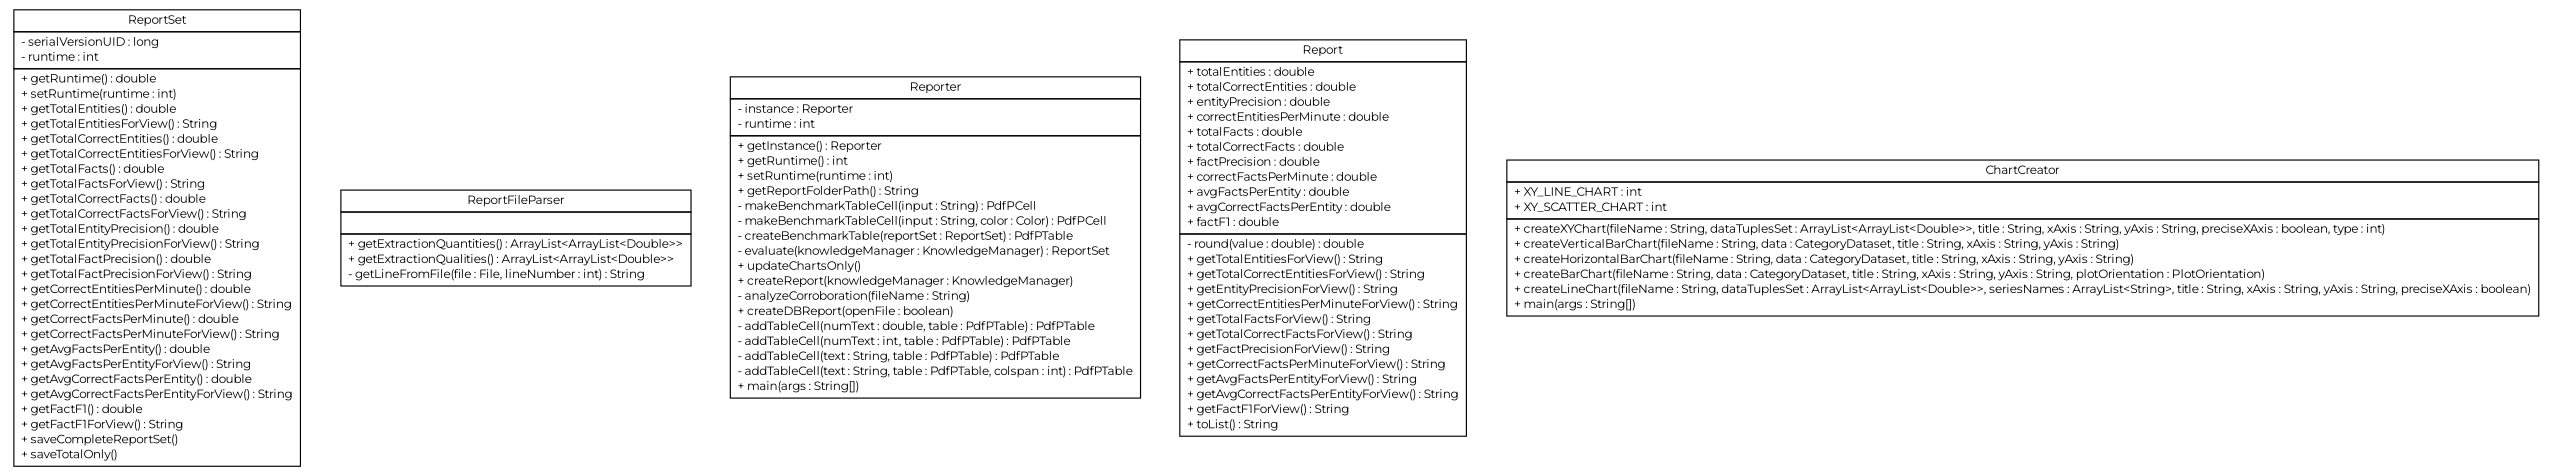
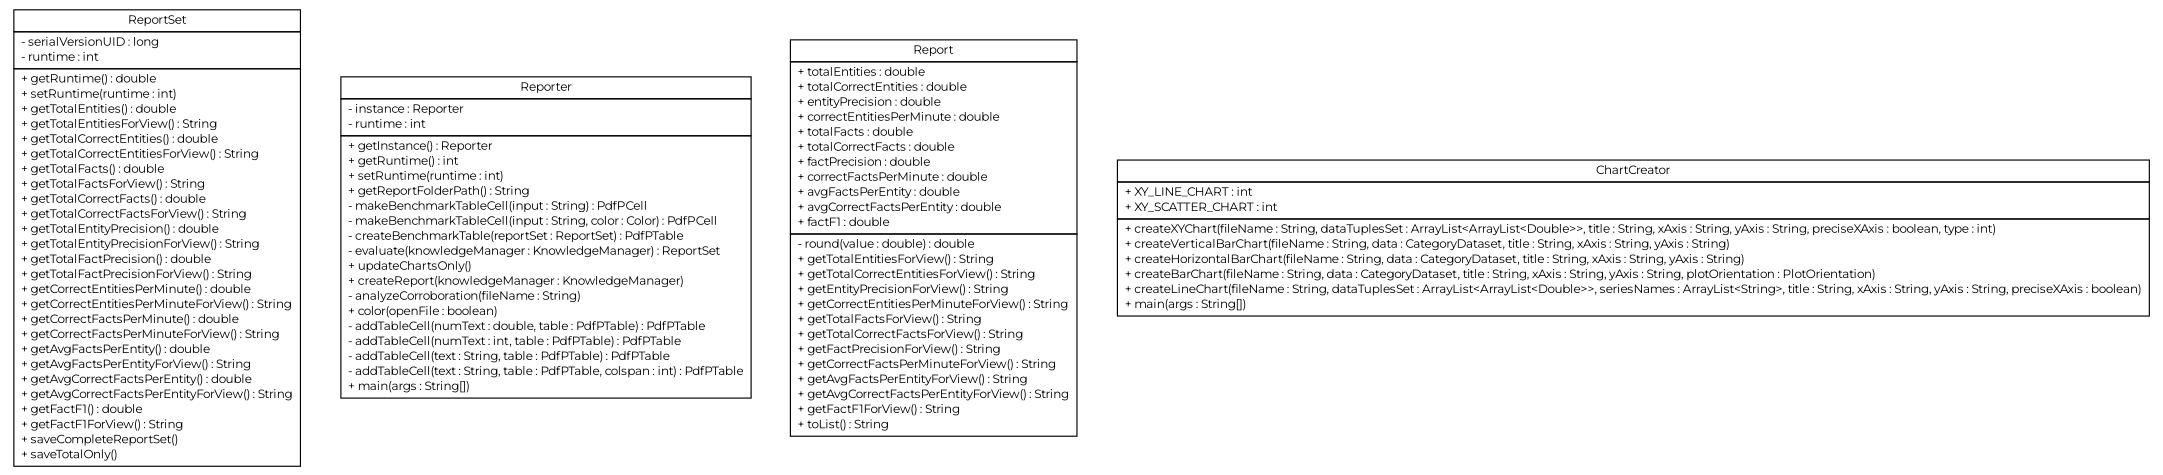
node "ReportFileParser": removed
node "Reporter": text "+ createDBReport(openFile : boolean)" -> "+ color(openFile : boolean)"
